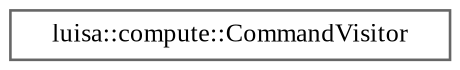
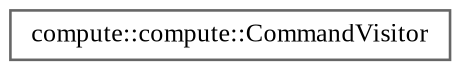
node "luisa::compute::CommandVisitor": label "luisa::compute::CommandVisitor" -> "compute::compute::CommandVisitor"
